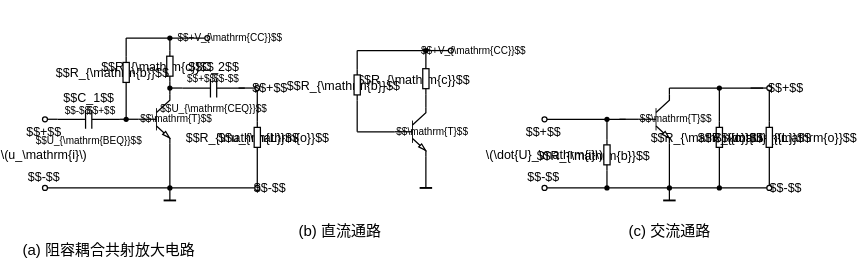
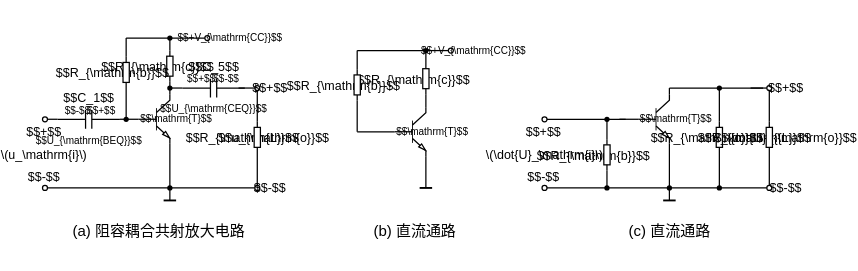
node "$$C_2$$": label "$$C_2$$" -> "$$C_5$$"
node "(b) 直流通路": moved (339, 232) -> (414, 232)
node "(c) 交流通路": label "(c) 交流通路" -> "(c) 直流通路"
node "(a) 阻容耦合共射放大电路": moved (108, 251) -> (158, 232)
